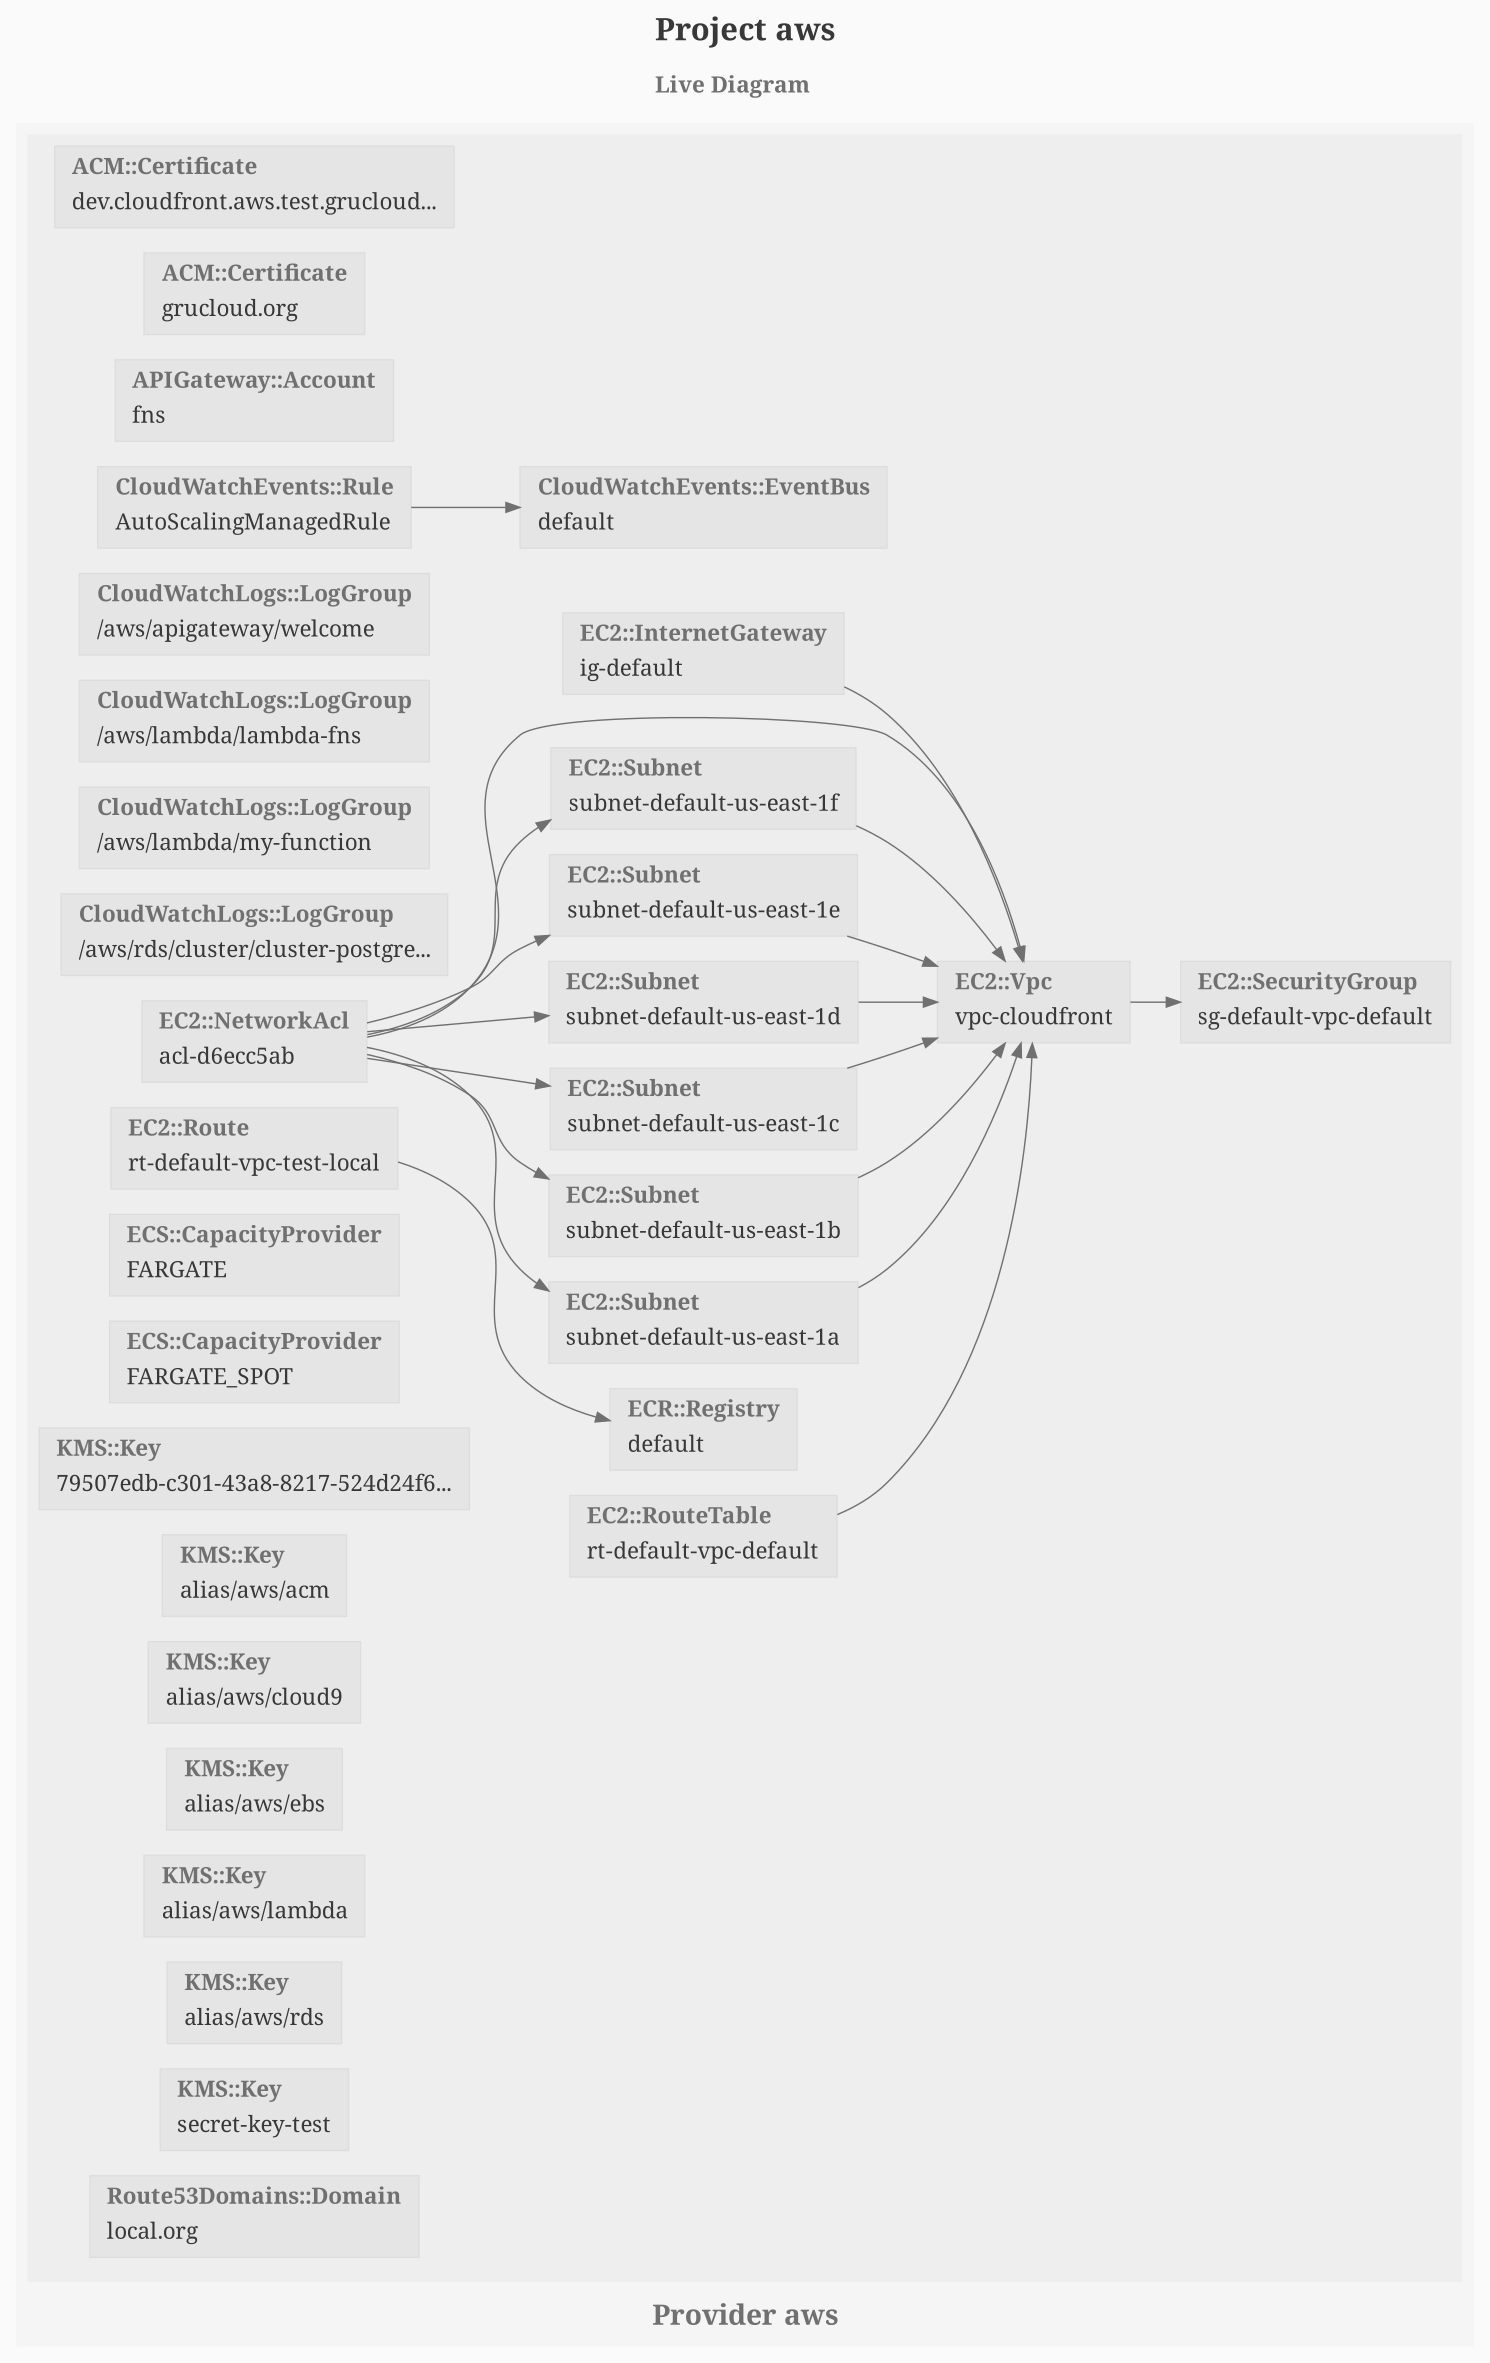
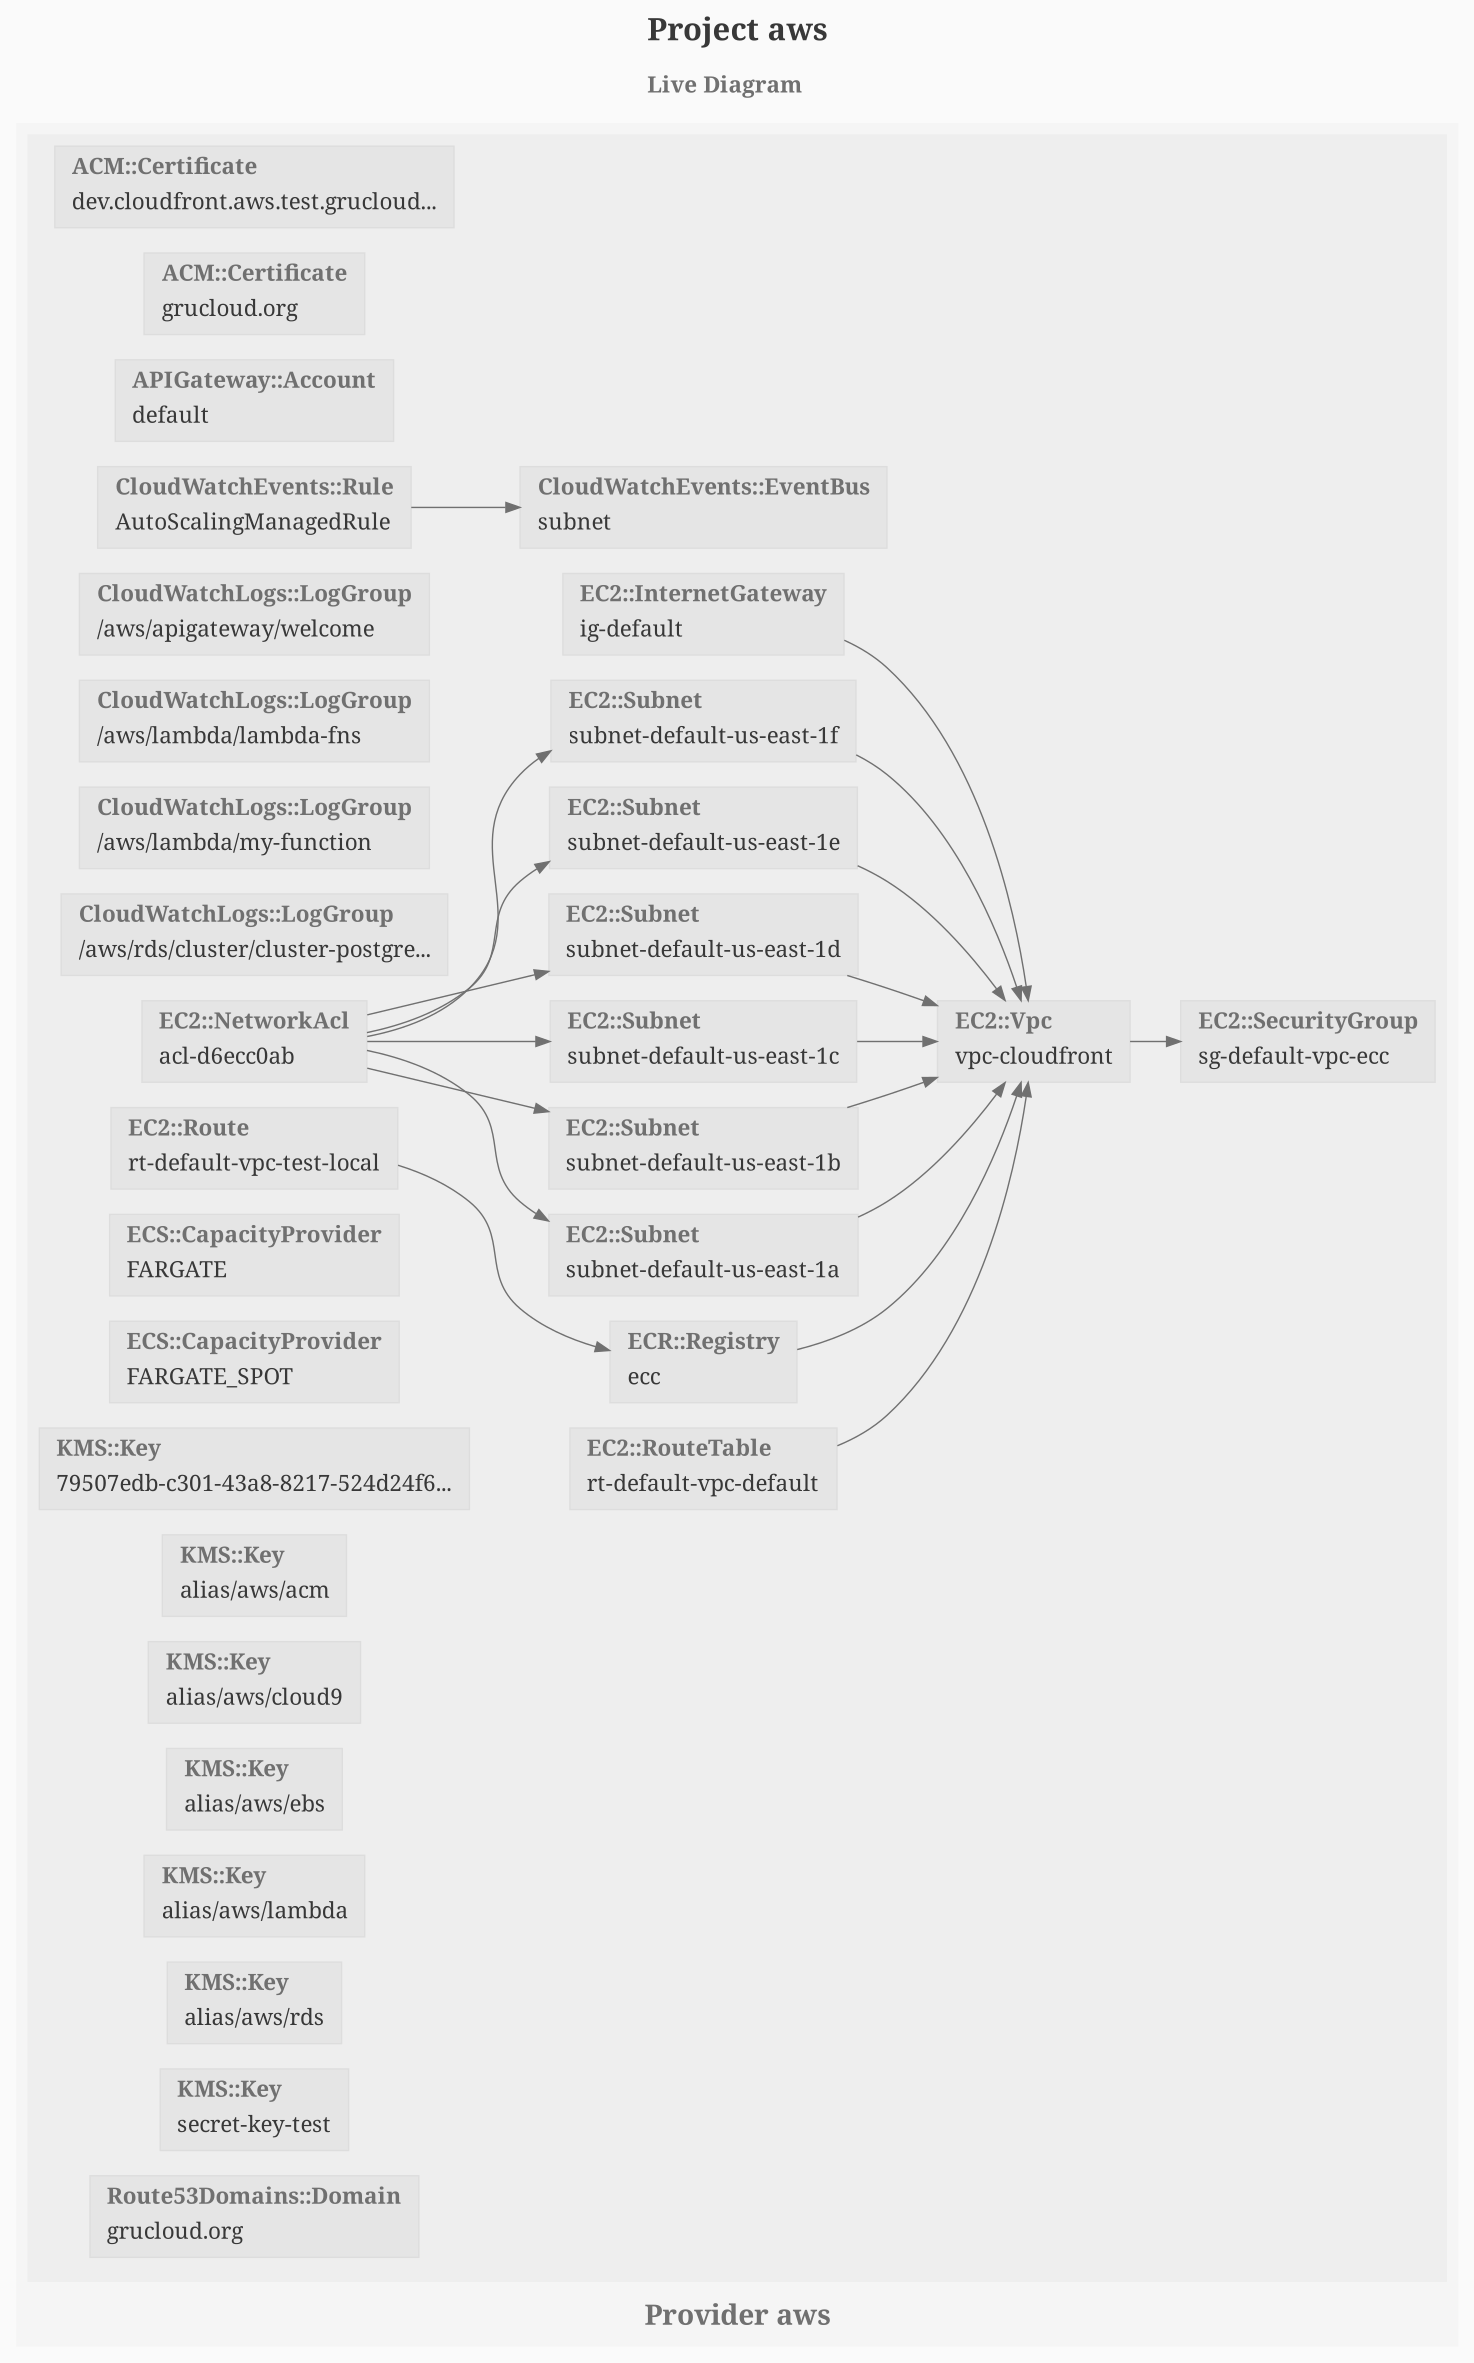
node "APIGateway::Account": text "fns" -> "default"
node "CloudWatchEvents::EventBus": text "default" -> "subnet"
edge "EC2::NetworkAcl" -> "EC2::Vpc": now "ECR::Registry" -> "EC2::Vpc"
node "EC2::SecurityGroup": text "sg-default-vpc-default" -> "sg-default-vpc-ecc"
node "EC2::NetworkAcl": text "acl-d6ecc5ab" -> "acl-d6ecc0ab"
node "ECR::Registry": text "default" -> "ecc"
node "Route53Domains::Domain": text "local.org" -> "grucloud.org"
